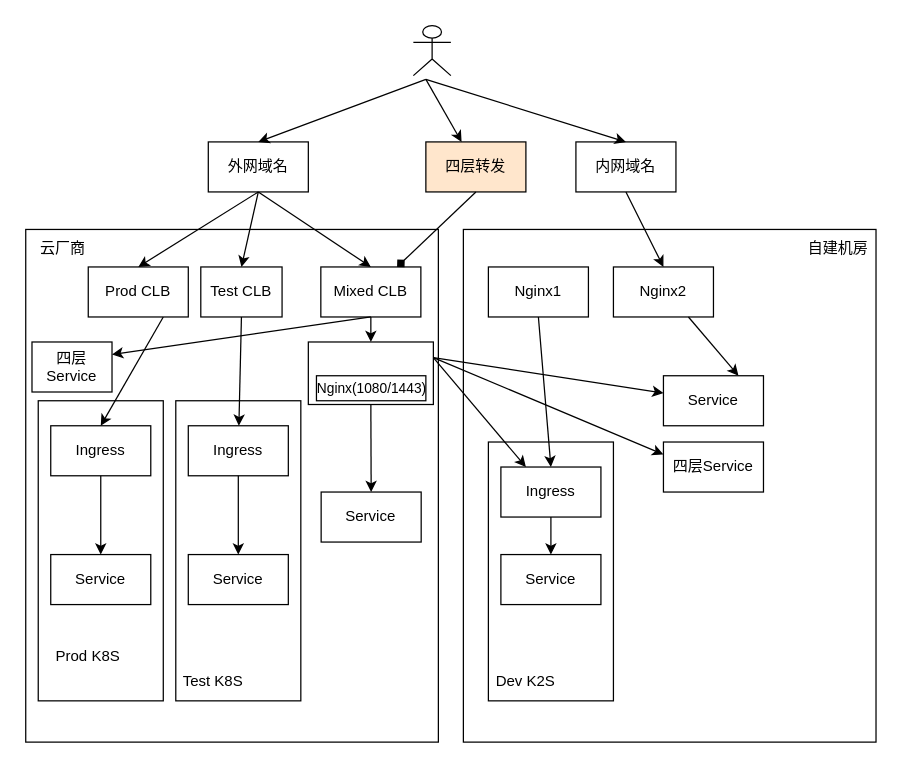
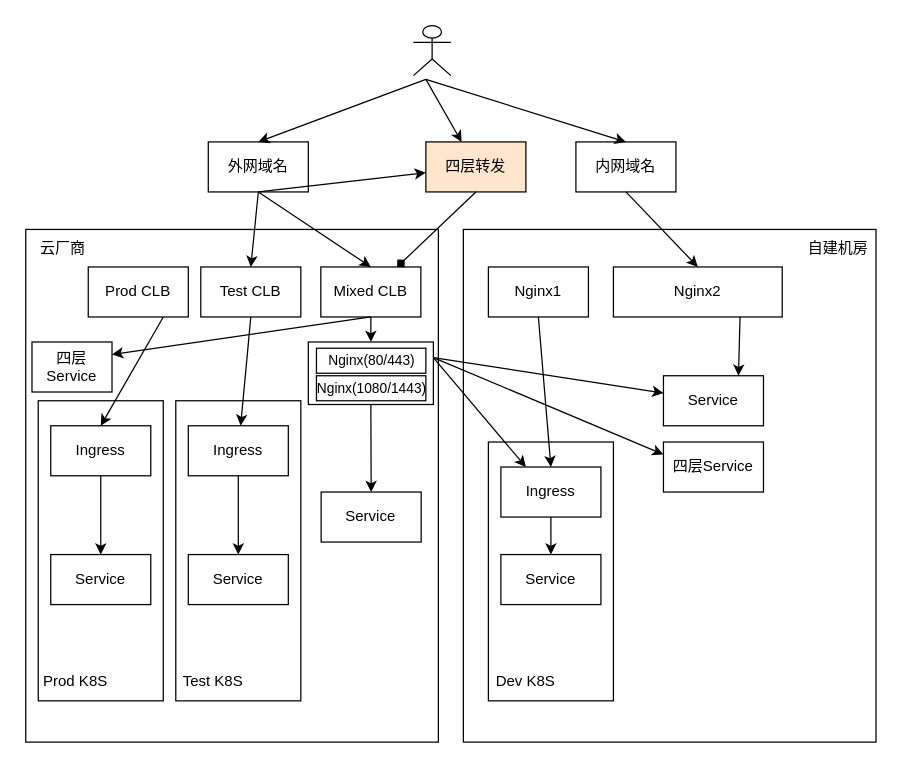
edge "外网域名" -> "Prod CLB": now "外网域名" -> "四层转发"
node "Test CLB": size 81x50 -> 100x50
node "Nginx2": size 100x50 -> 169x50
node "Nginx(80/443)": added
node "Prod K8S": moved (88, 657) -> (76, 682)
node "Dev K2S": label "Dev K2S" -> "Dev K8S"
